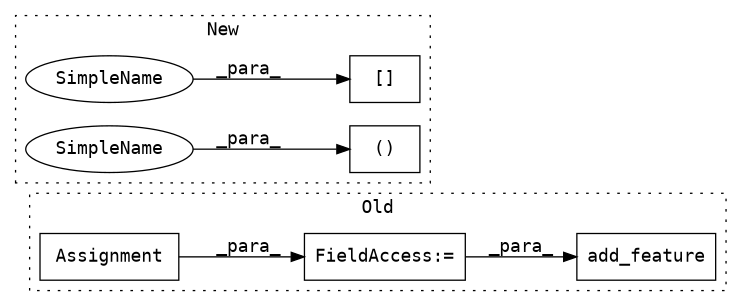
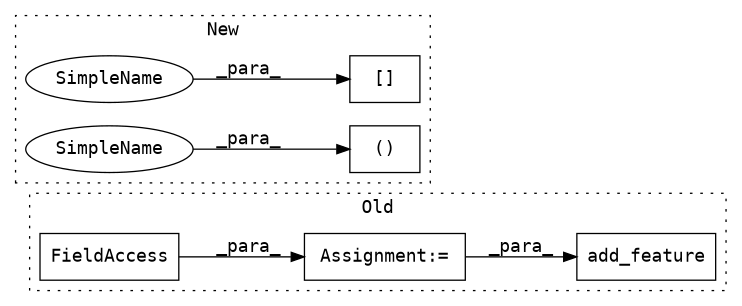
node "Assignment": label "Assignment" -> "FieldAccess"
node "FieldAccess:=": label "FieldAccess:=" -> "Assignment:="
